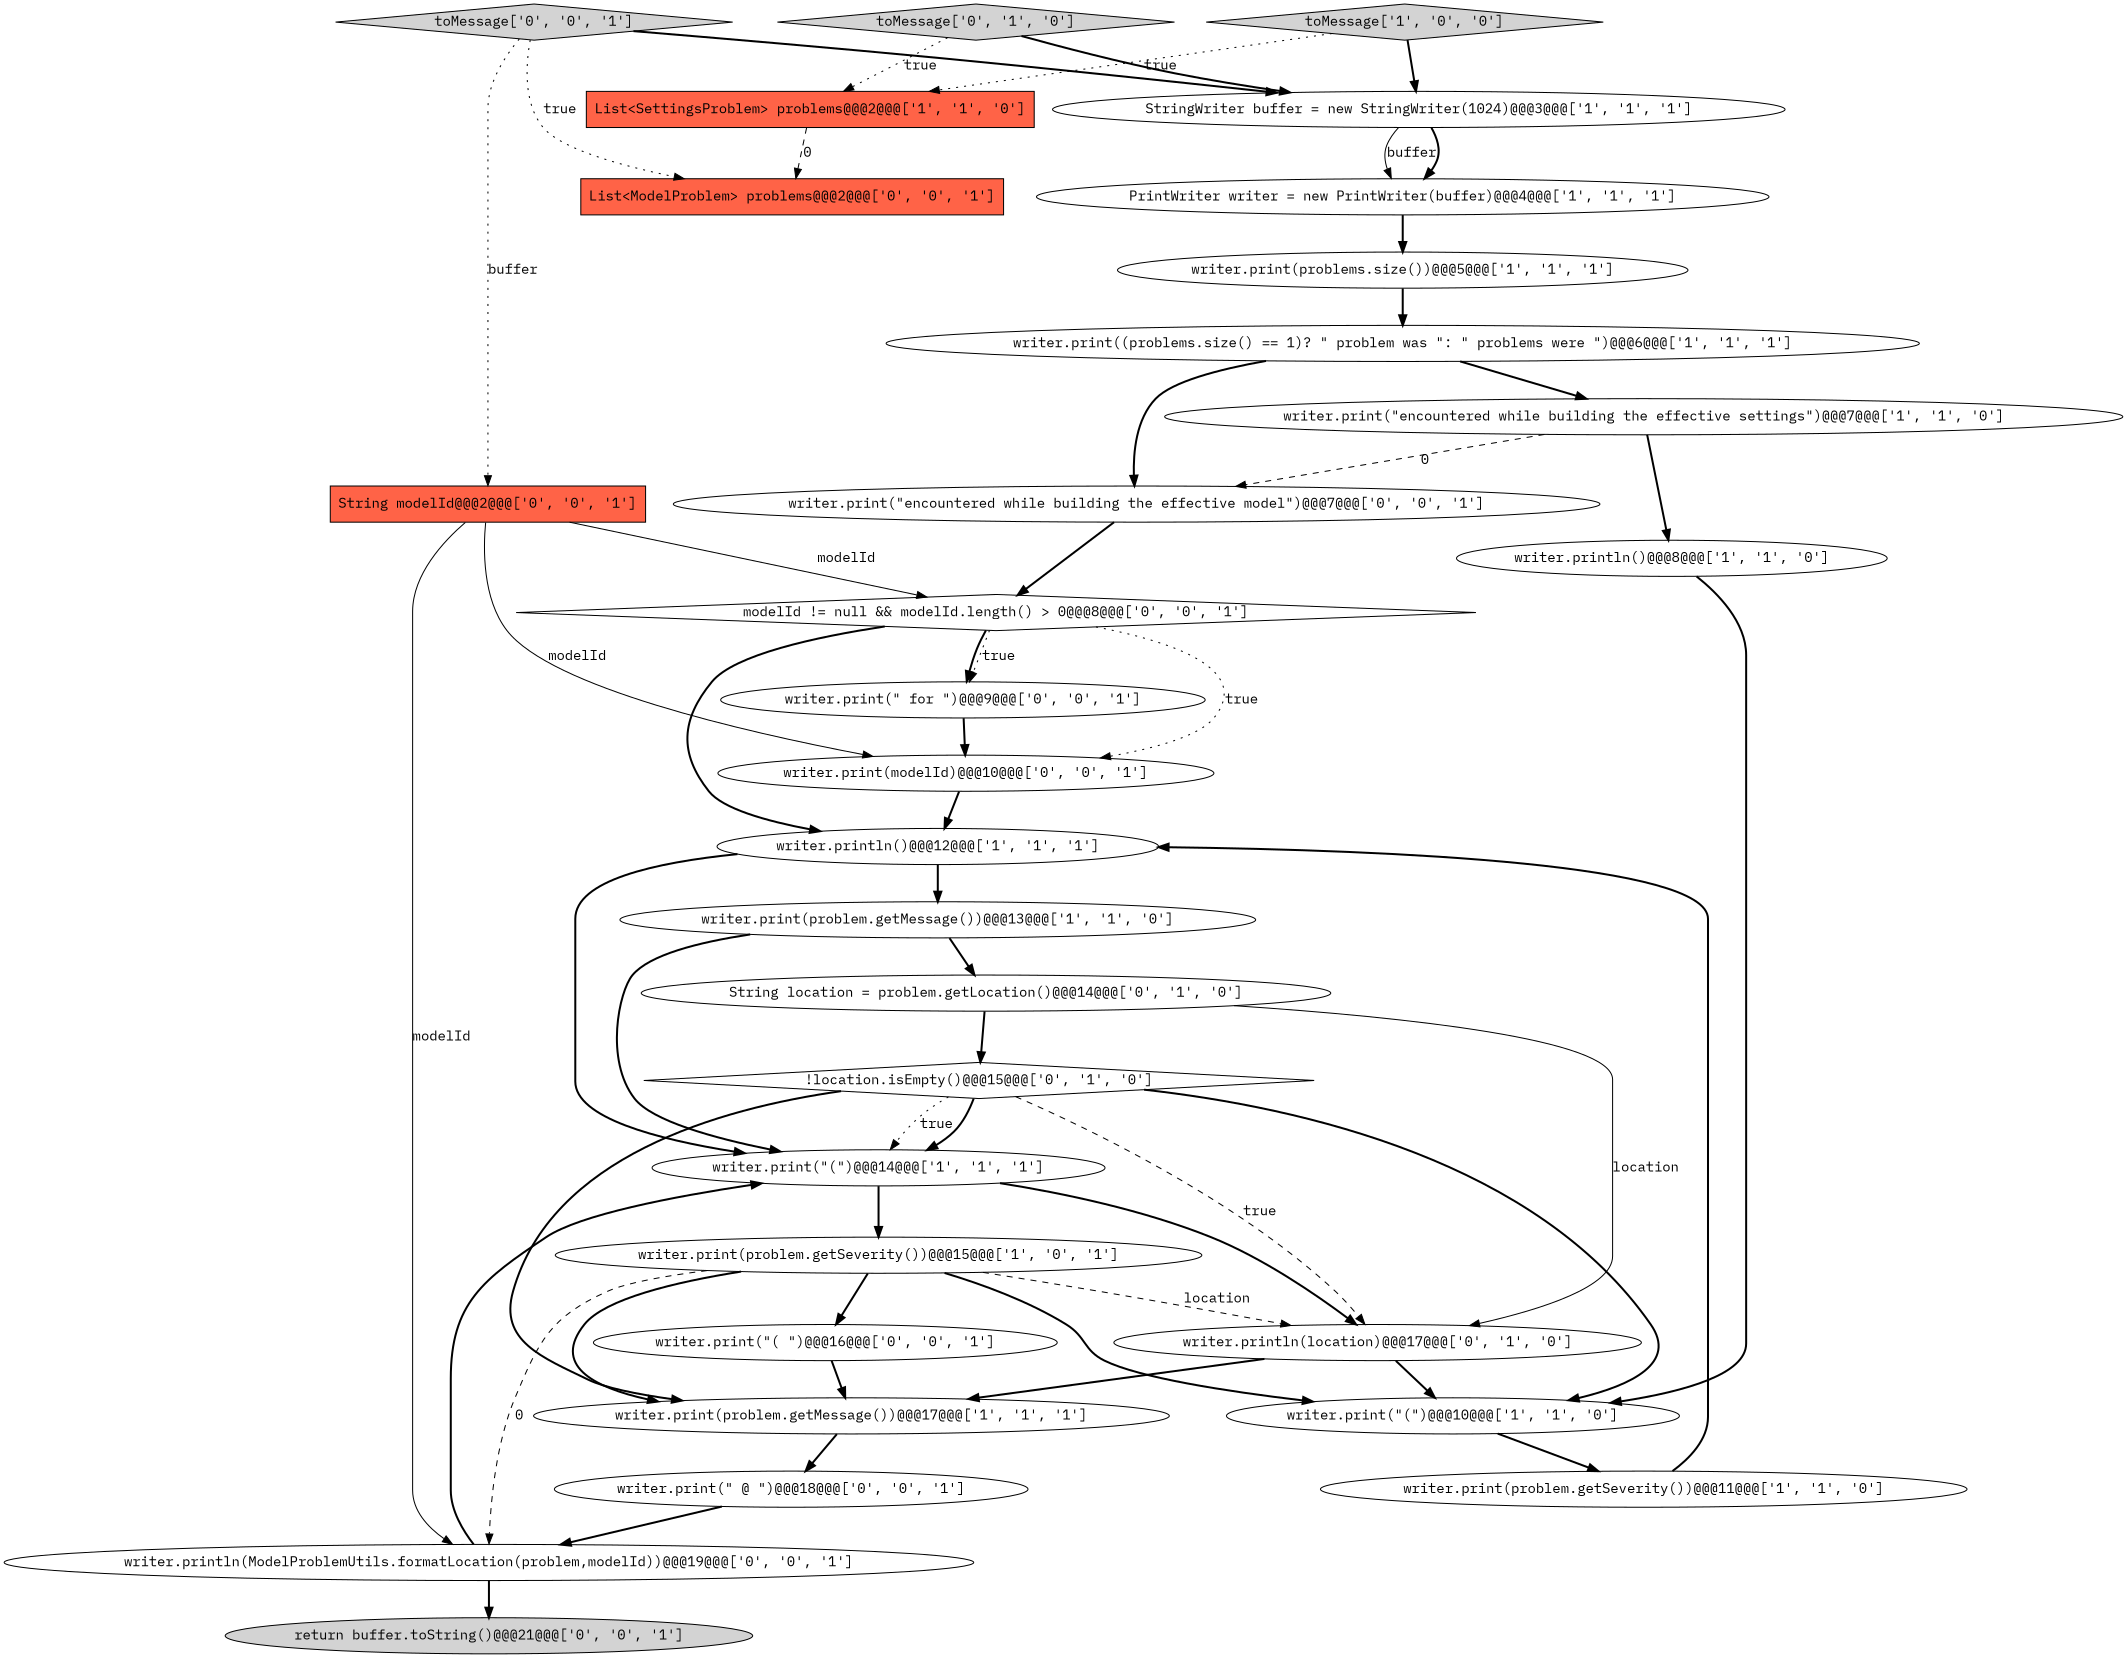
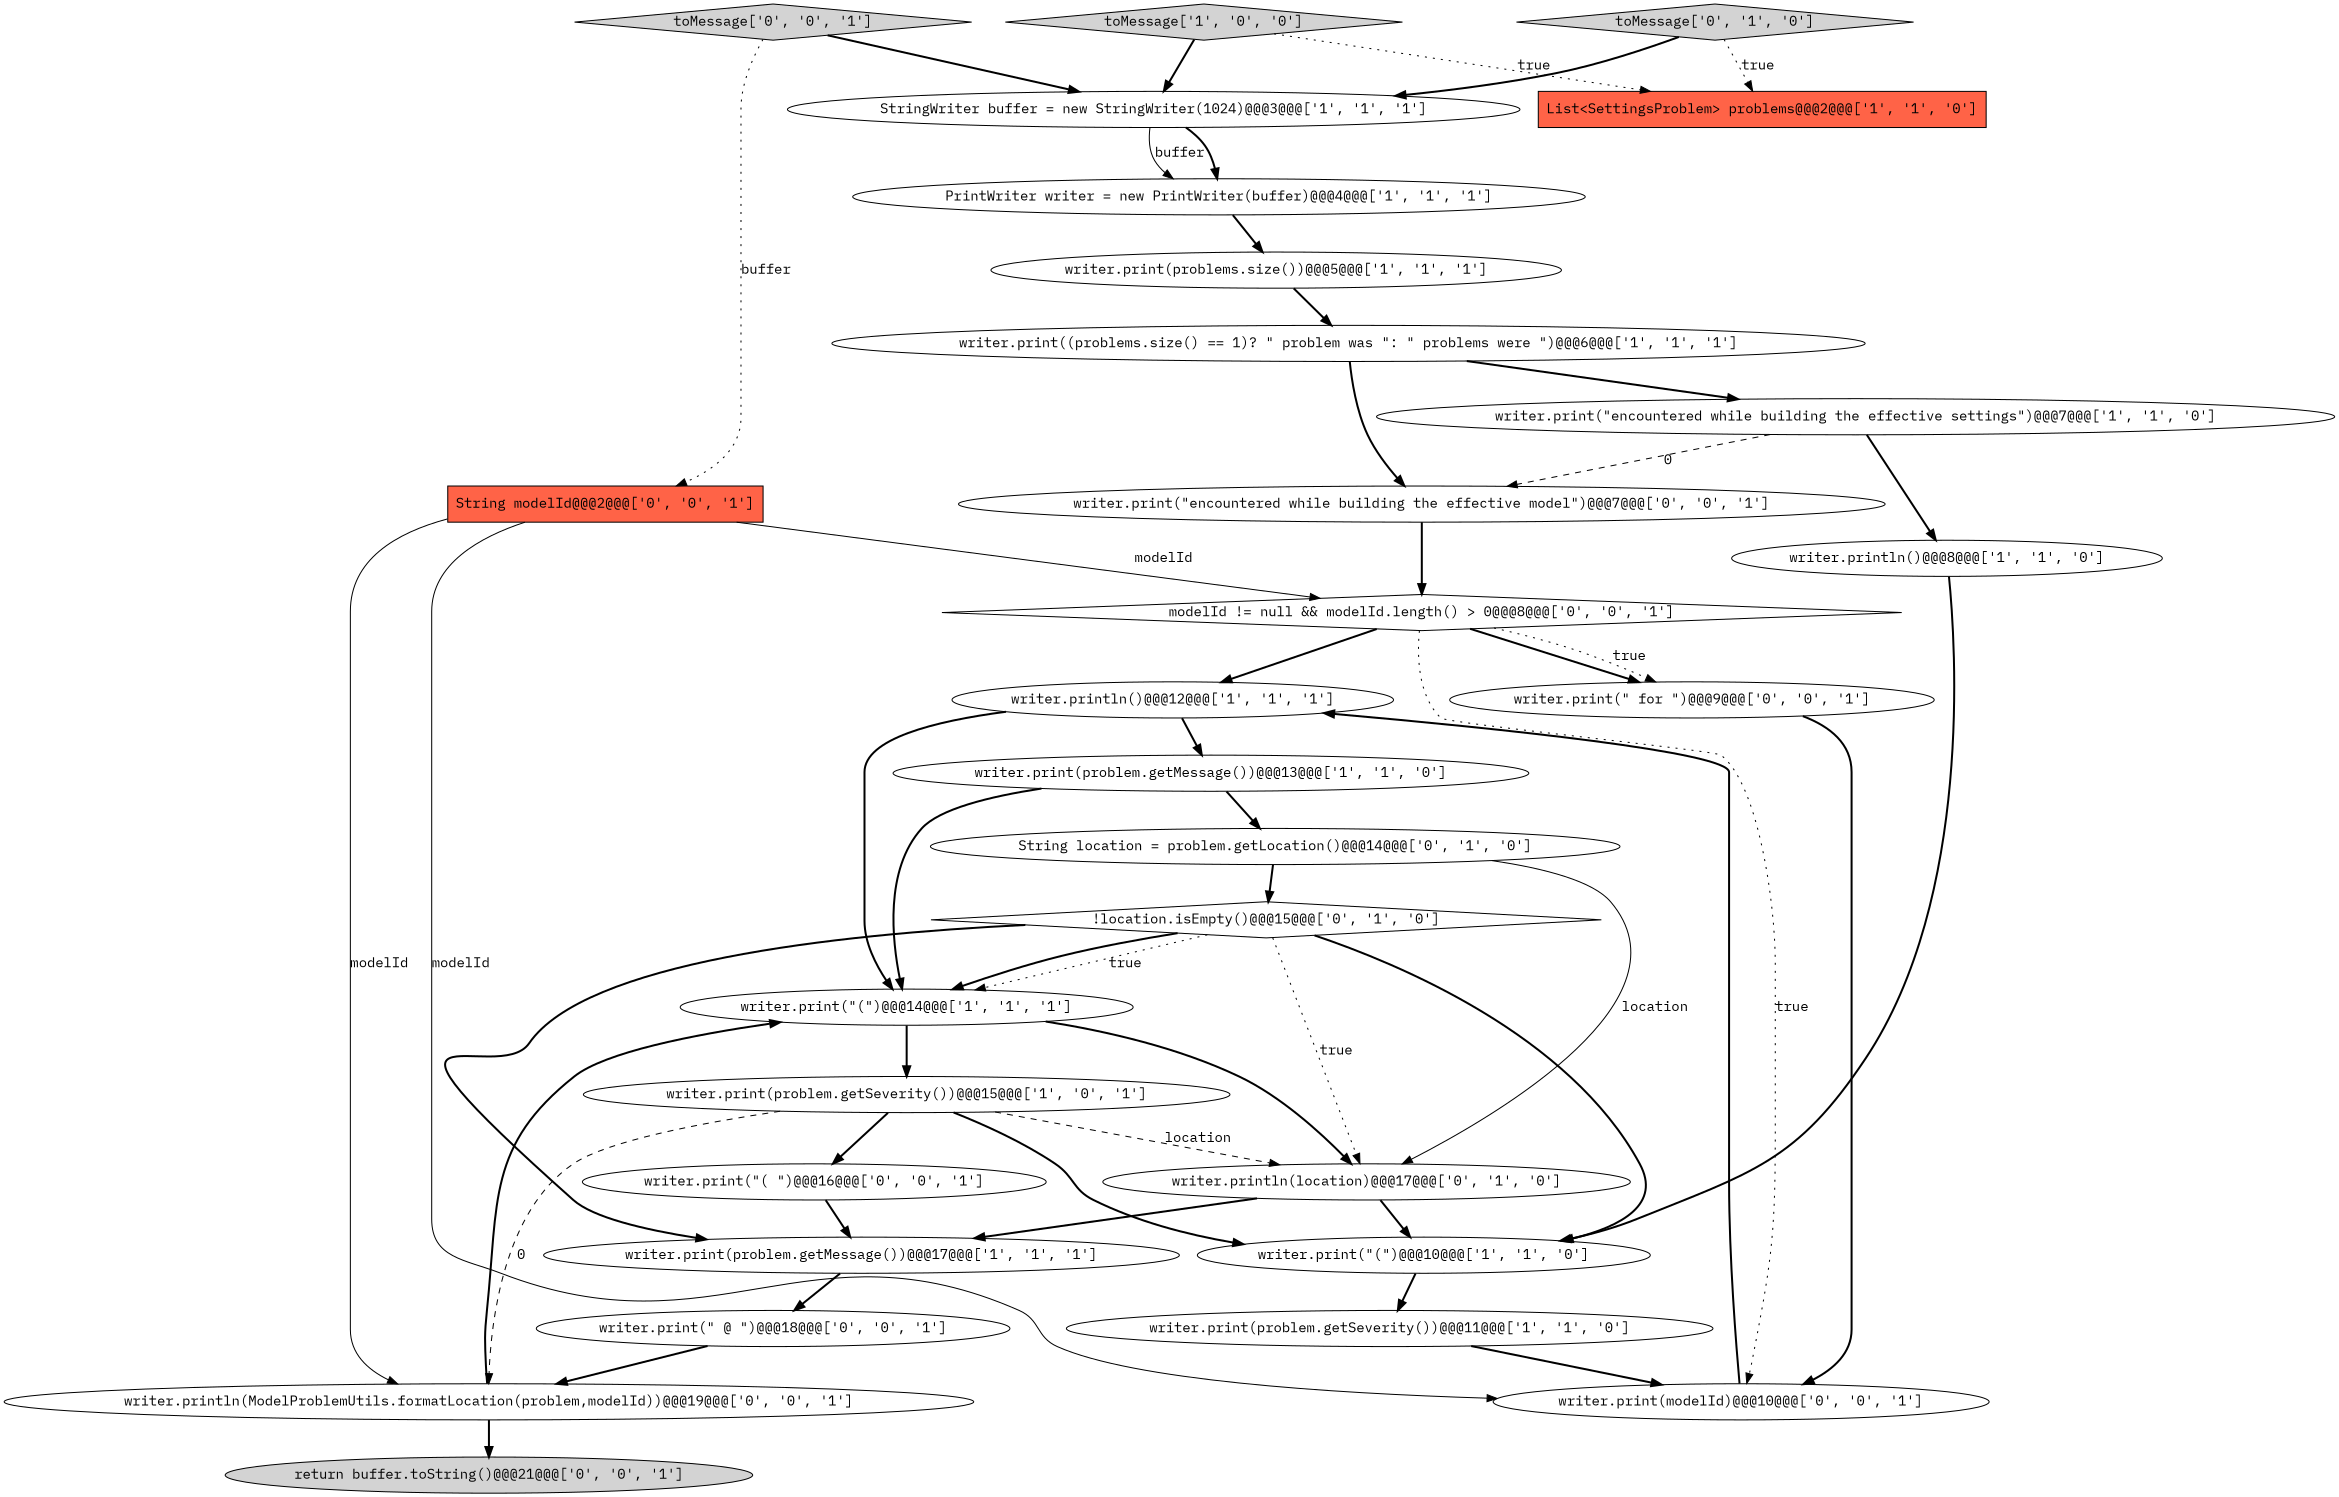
node "List<ModelProblem> problems@@@2@@@['0', '0', '1']": removed
edge "writer.print(problem.getSeverity())@@@11@@@['1', '1', '0']" -> "writer.println()@@@12@@@['1', '1', '1']": now "writer.print(problem.getSeverity())@@@11@@@['1', '1', '0']" -> "writer.print(modelId)@@@10@@@['0', '0', '1']"
edge "!location.isEmpty()@@@15@@@['0', '1', '0']" -> "writer.println(location)@@@17@@@['0', '1', '0']": style dashed -> dotted
edge "writer.print(problem.getSeverity())@@@15@@@['1', '0', '1']" -> "writer.print(problem.getMessage())@@@17@@@['1', '1', '1']": removed
